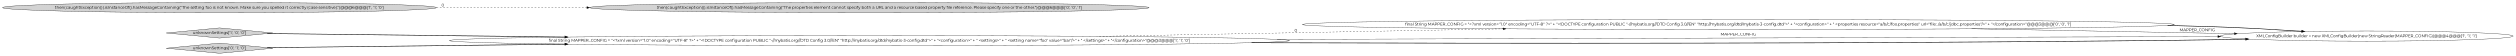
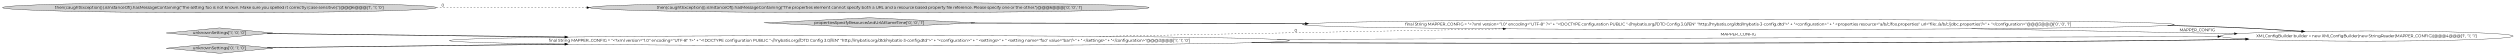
node "propertiesSpecifyResourceAndUrlAtSameTime['0', '0', '1']": added
